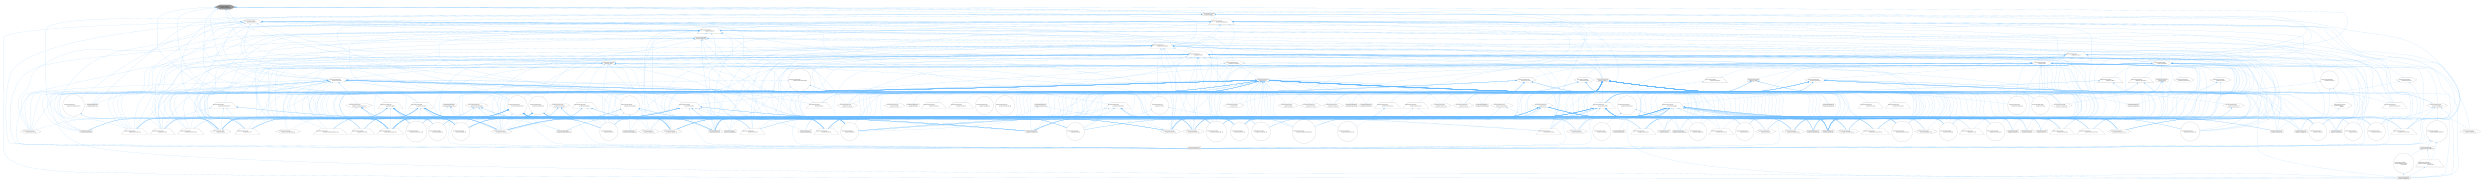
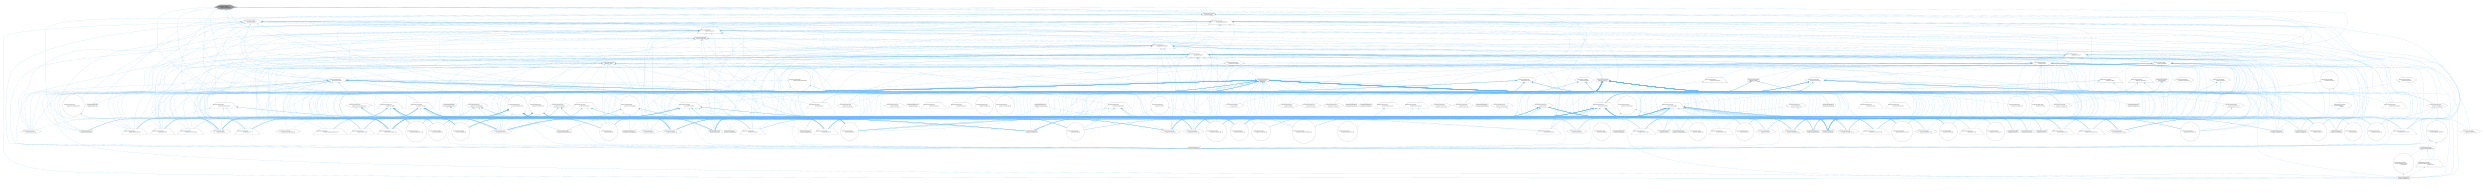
node "/home/runner/work/doxygen /doxygen/src/rtfdocvisitor.h": added
